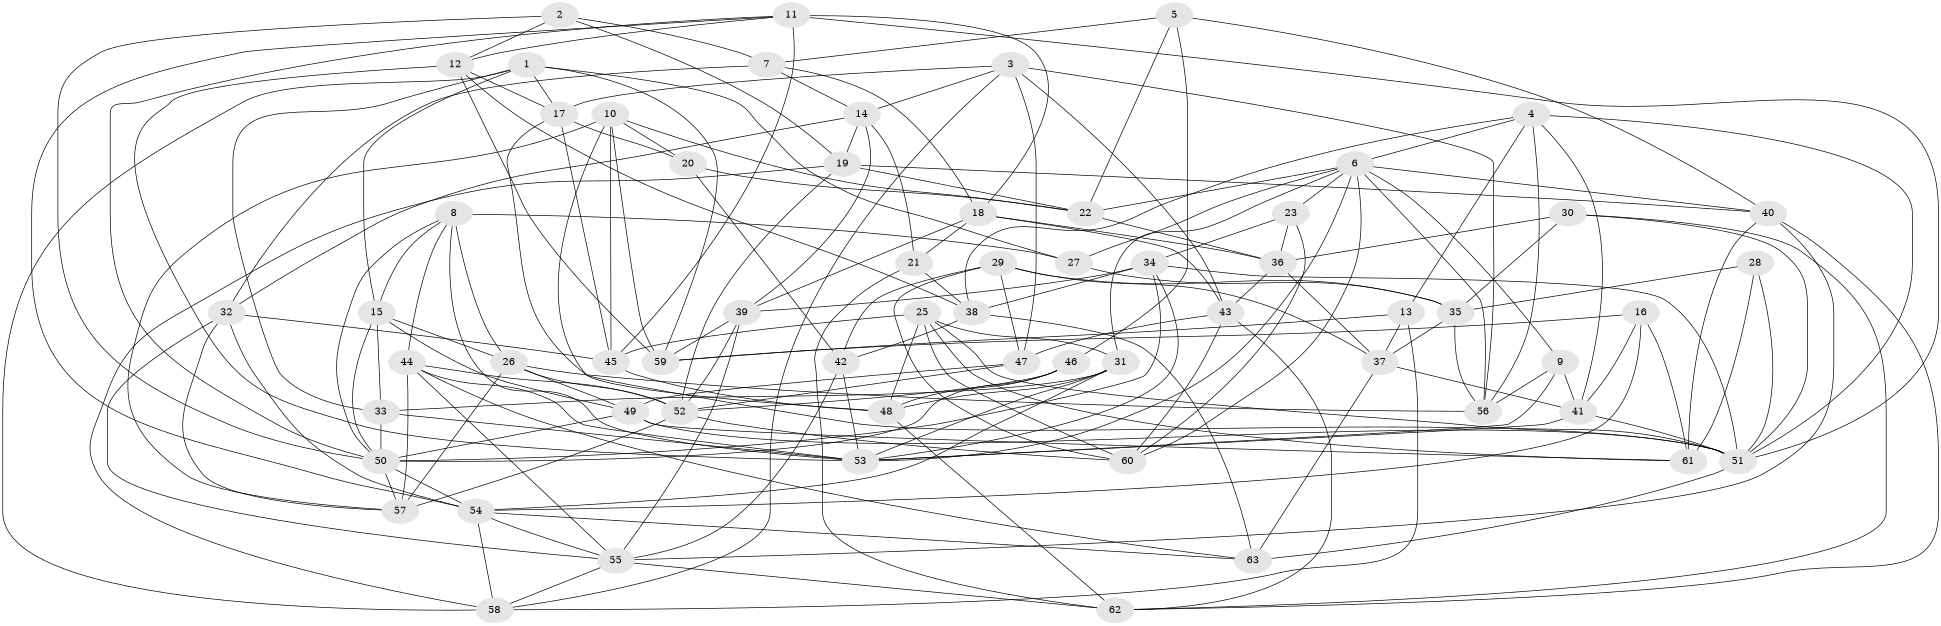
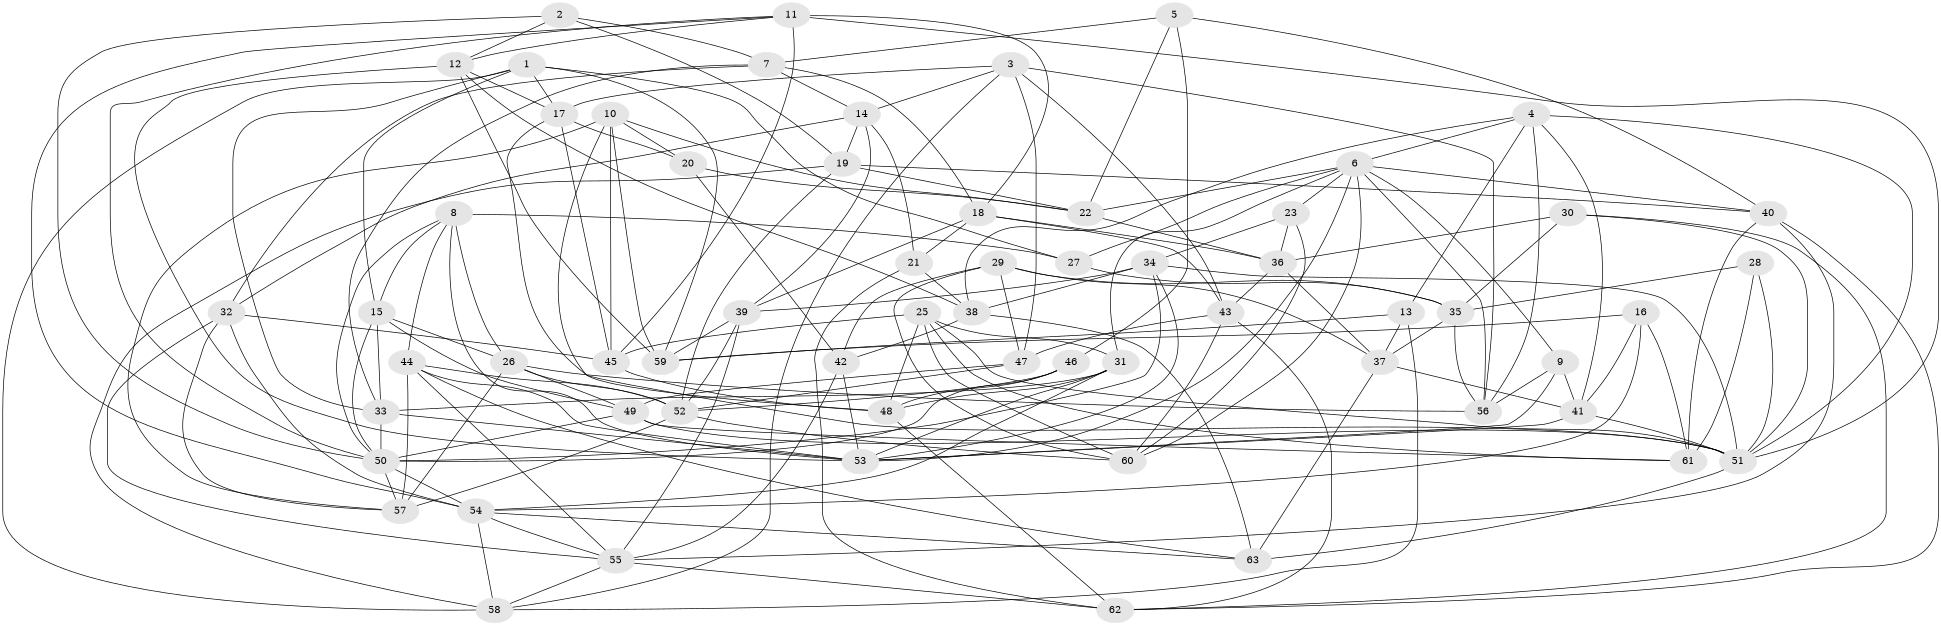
edge "7" -- "33": added
